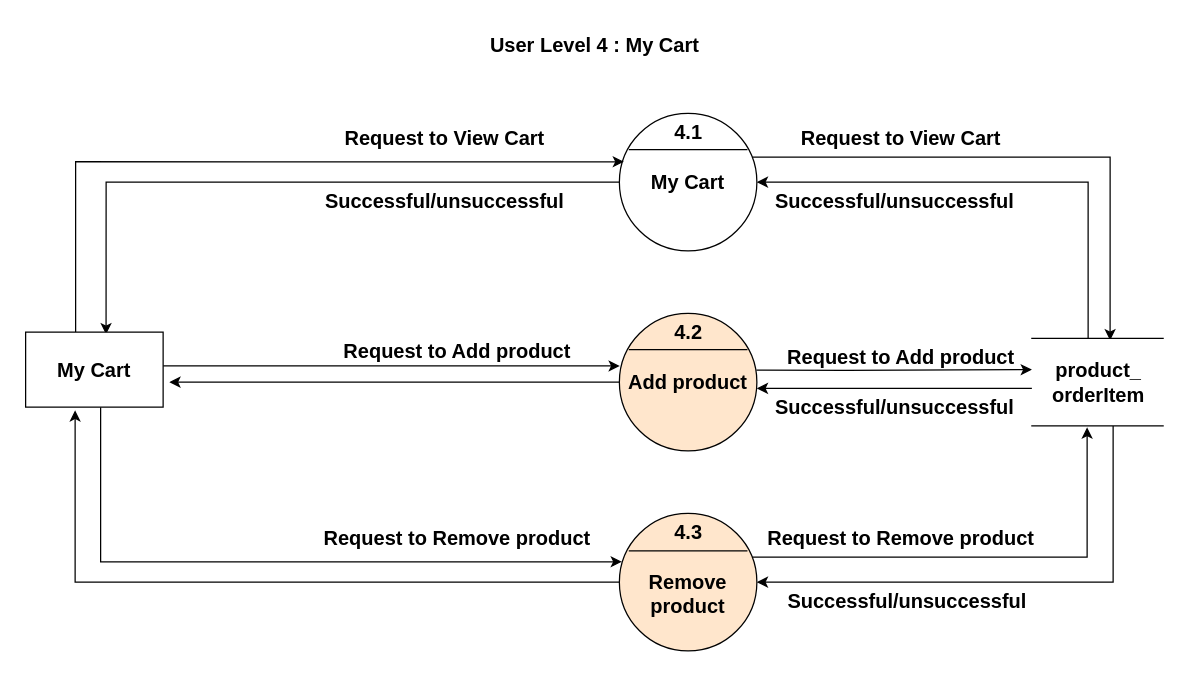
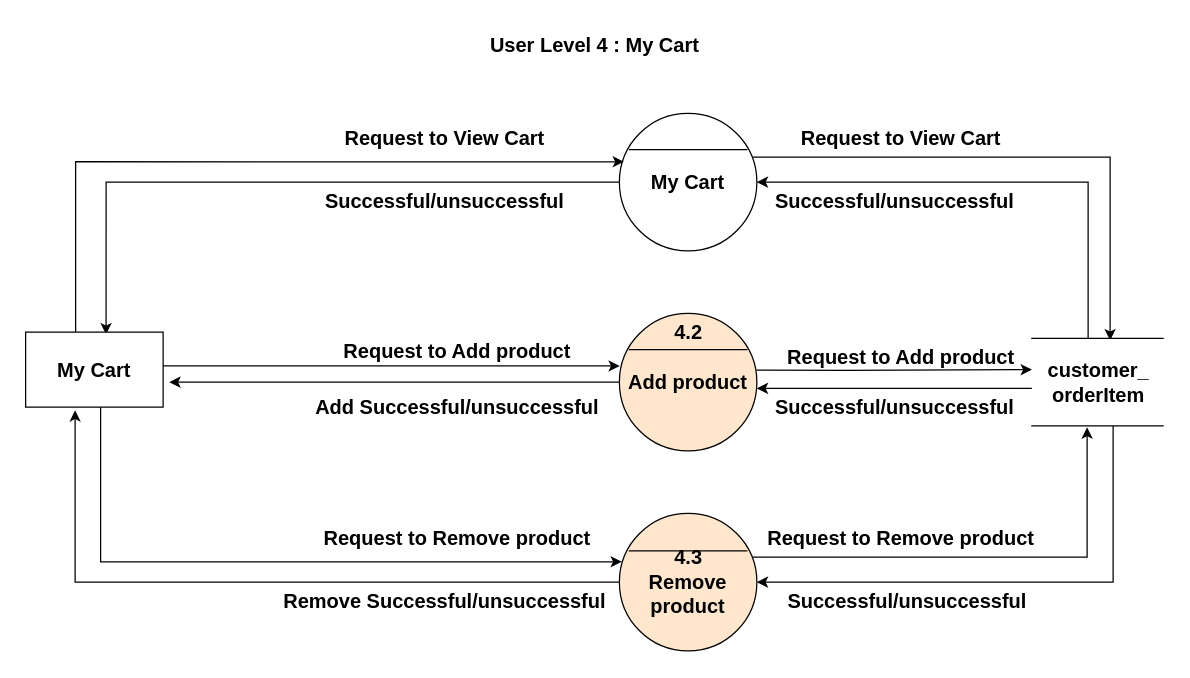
node "4.1": removed
node "product_ orderItem": label "product_ orderItem" -> "customer_ orderItem"
node "Add Successful/unsuccessful": added
node "4.3": moved (688, 532) -> (688, 557)
node "Remove Successful/unsuccessful": added
